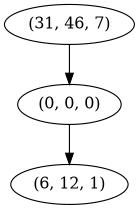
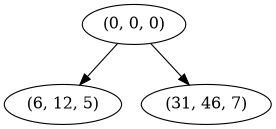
edge "(31, 46, 7)" -> "(0, 0, 0)": reversed
node "(6, 12, 1)": label "(6, 12, 1)" -> "(6, 12, 5)"
